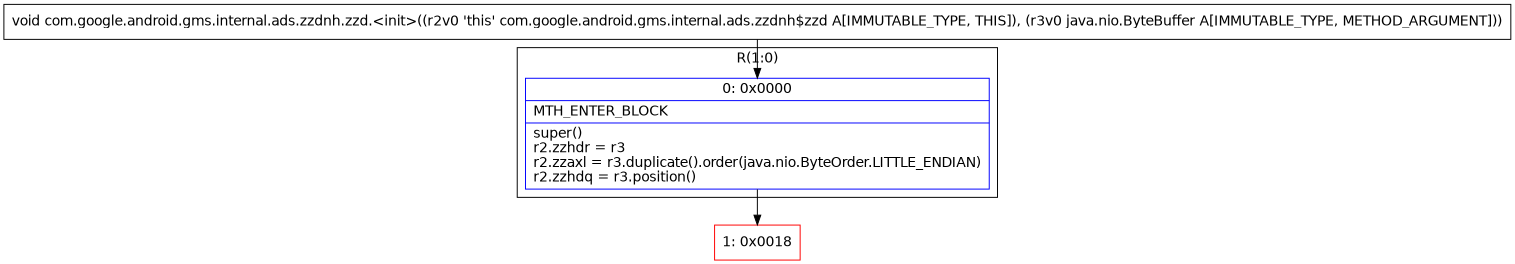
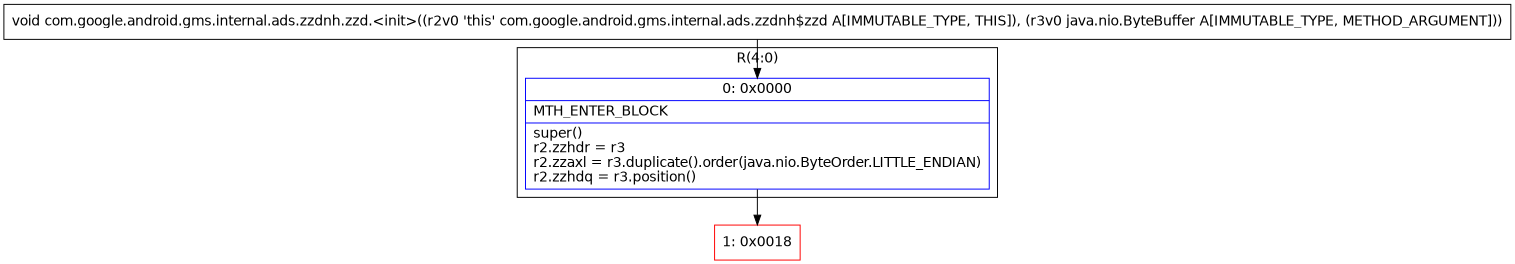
cluster "R(1:0)": label "R(1:0)" -> "R(4:0)"
